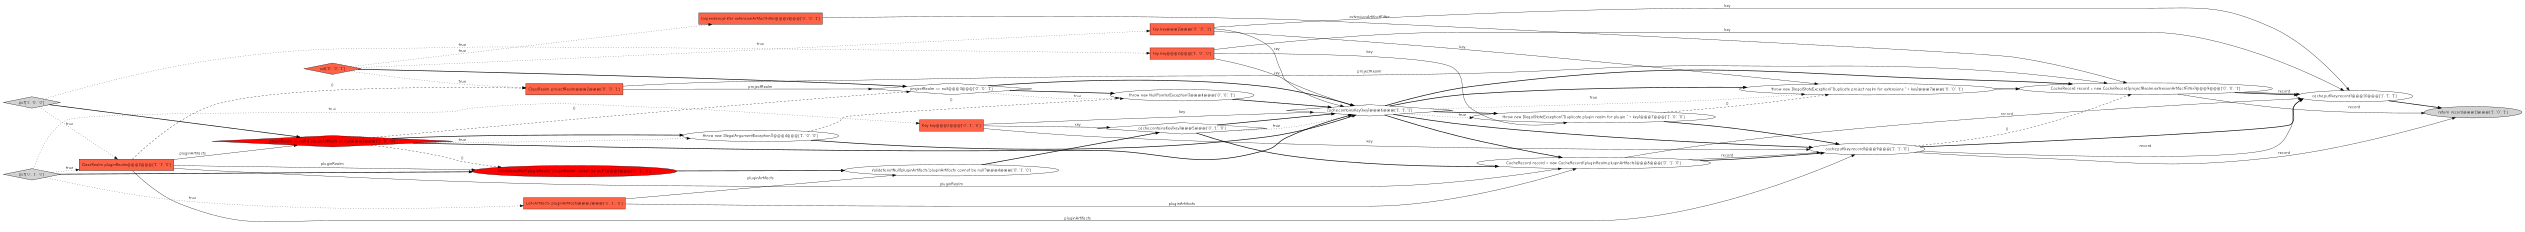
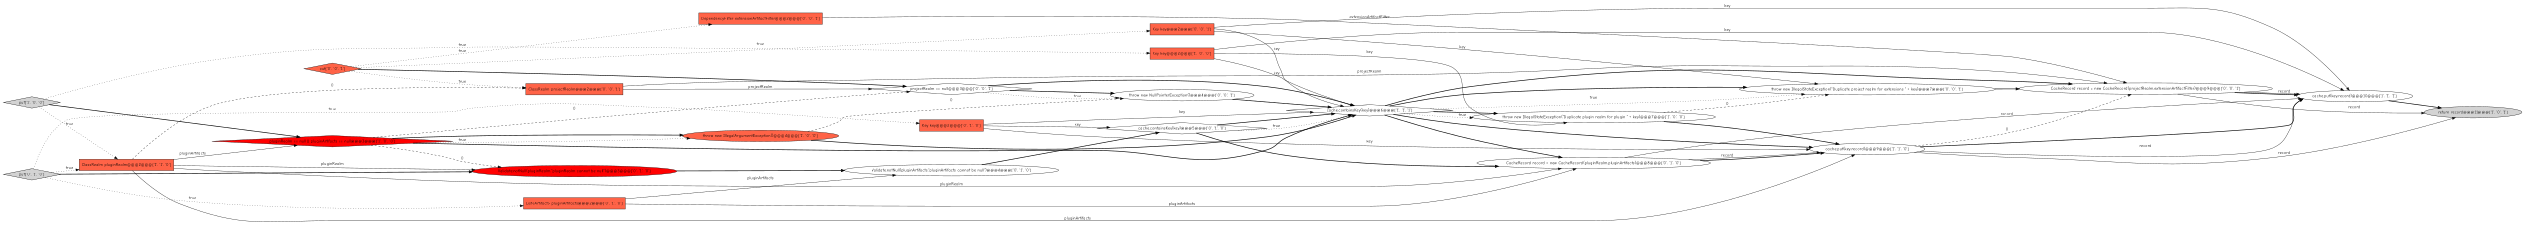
node "throw new IllegalArgumentException()@@@4@@@['1', '0', '0']": fillcolor white -> tomato
